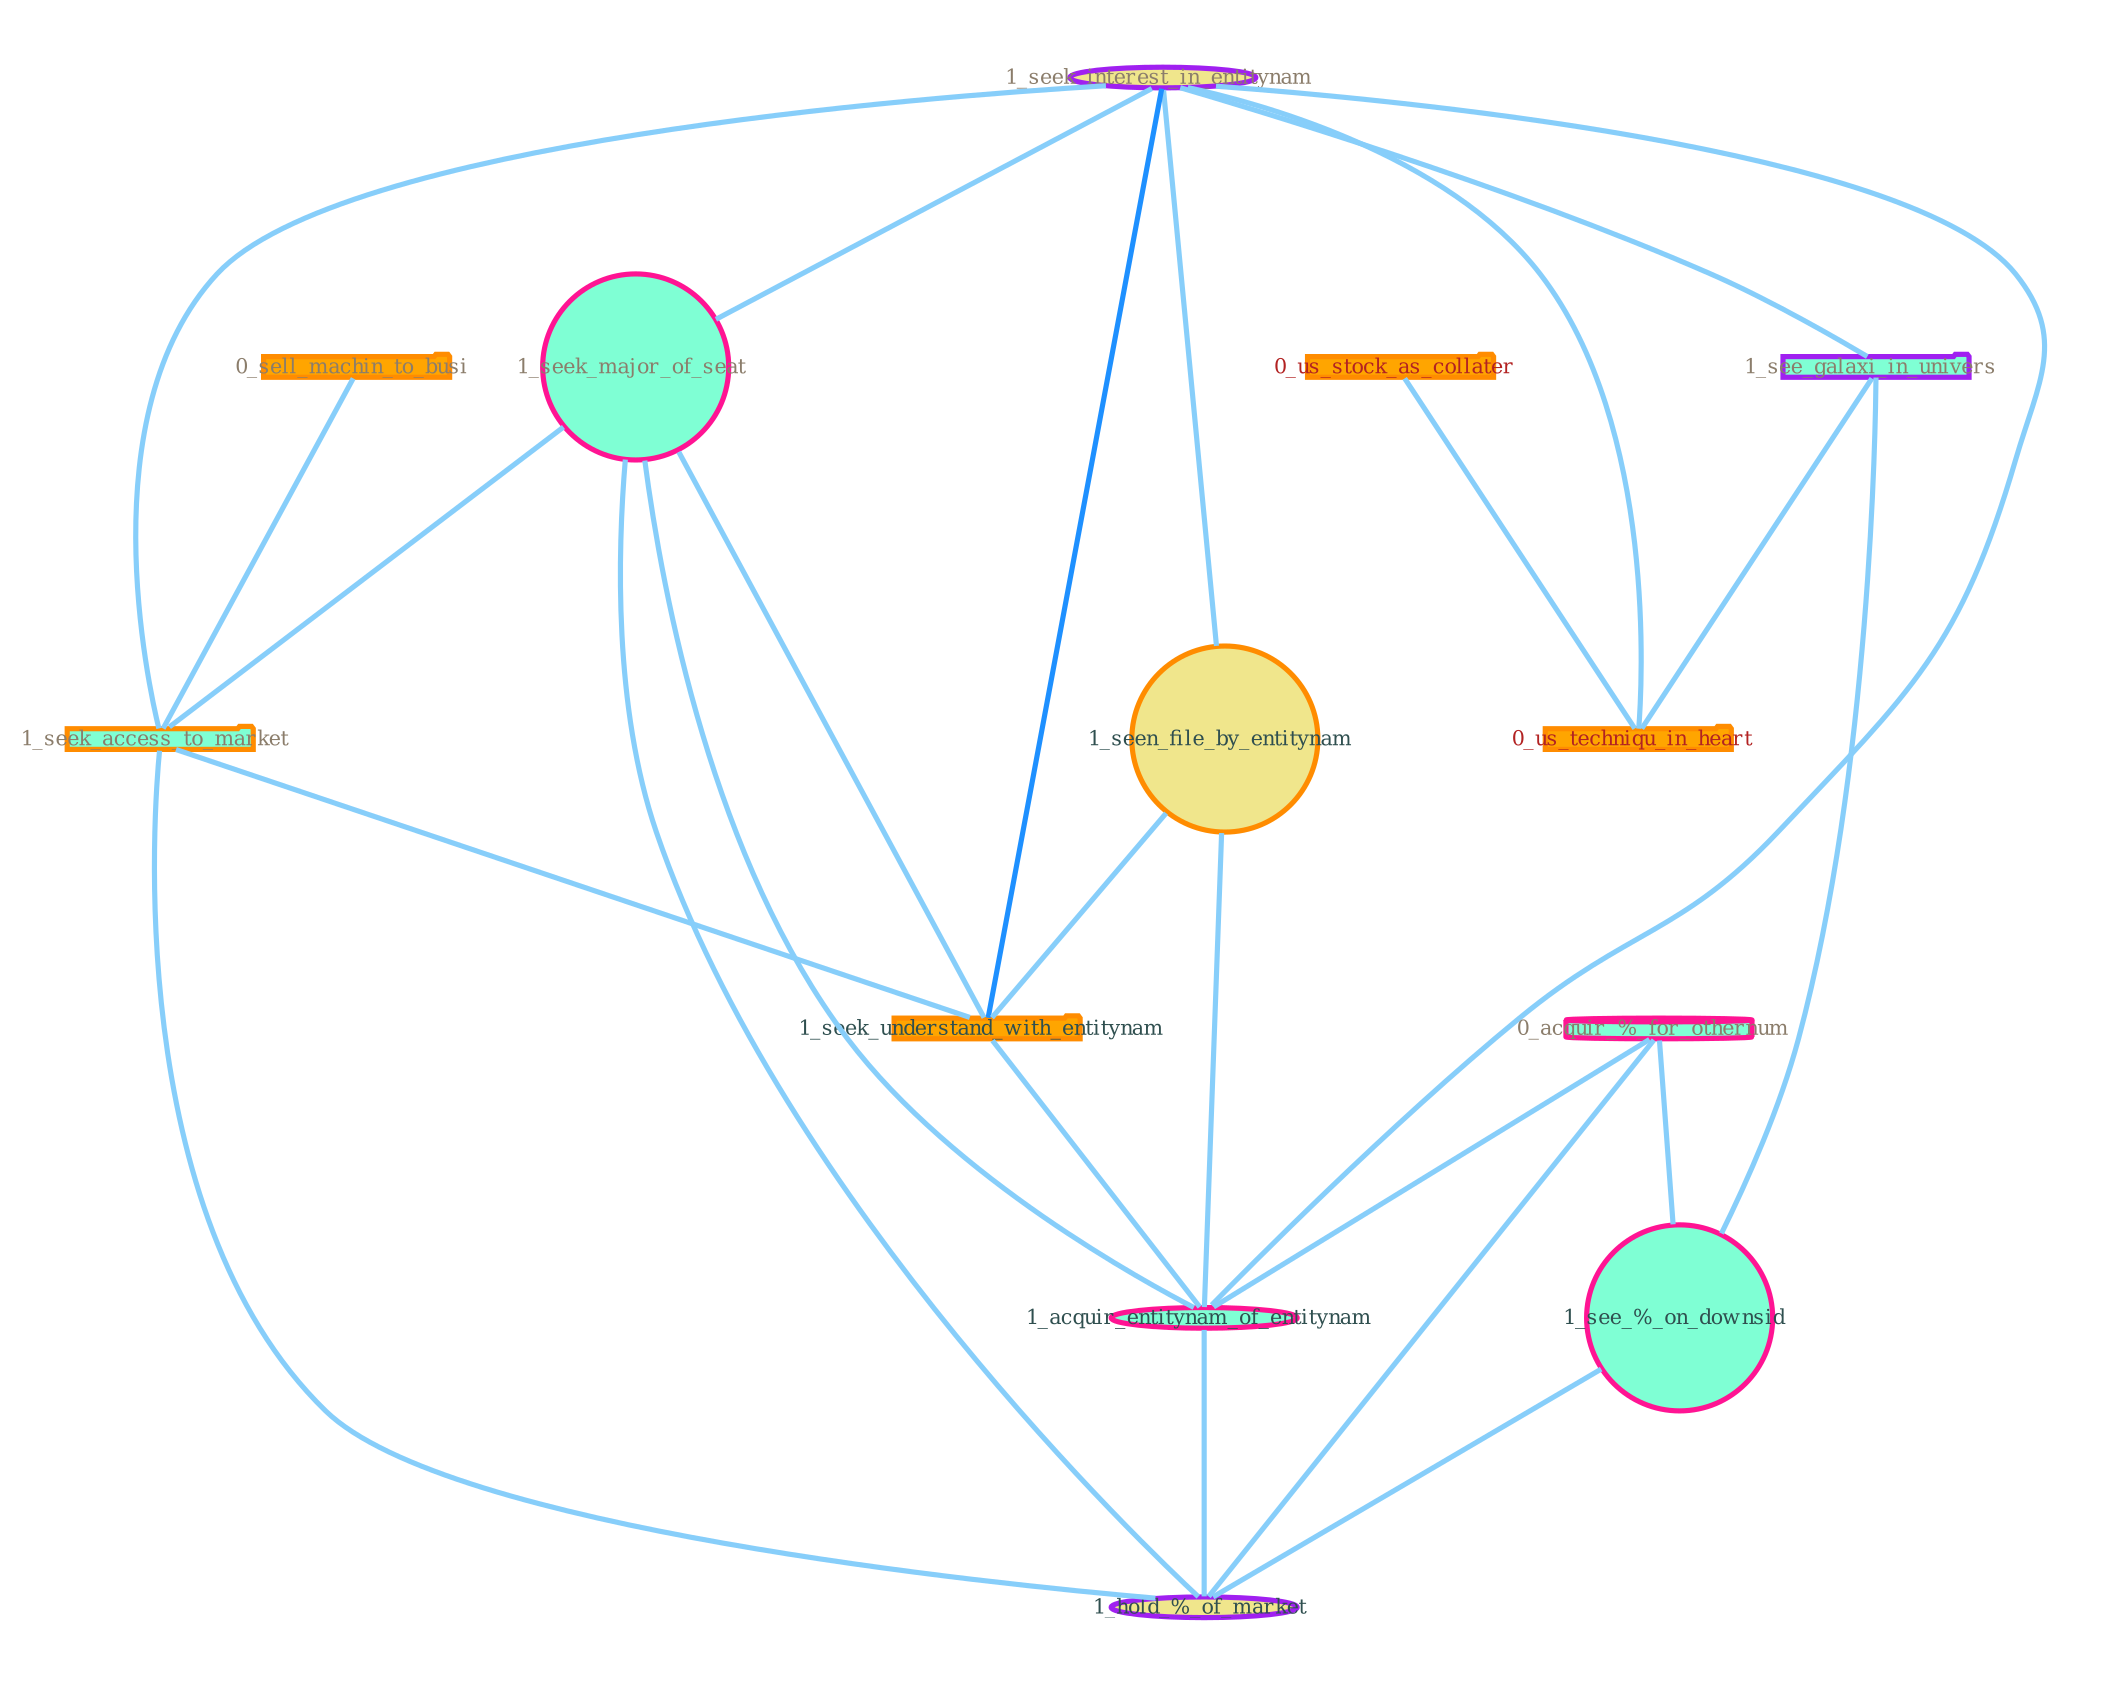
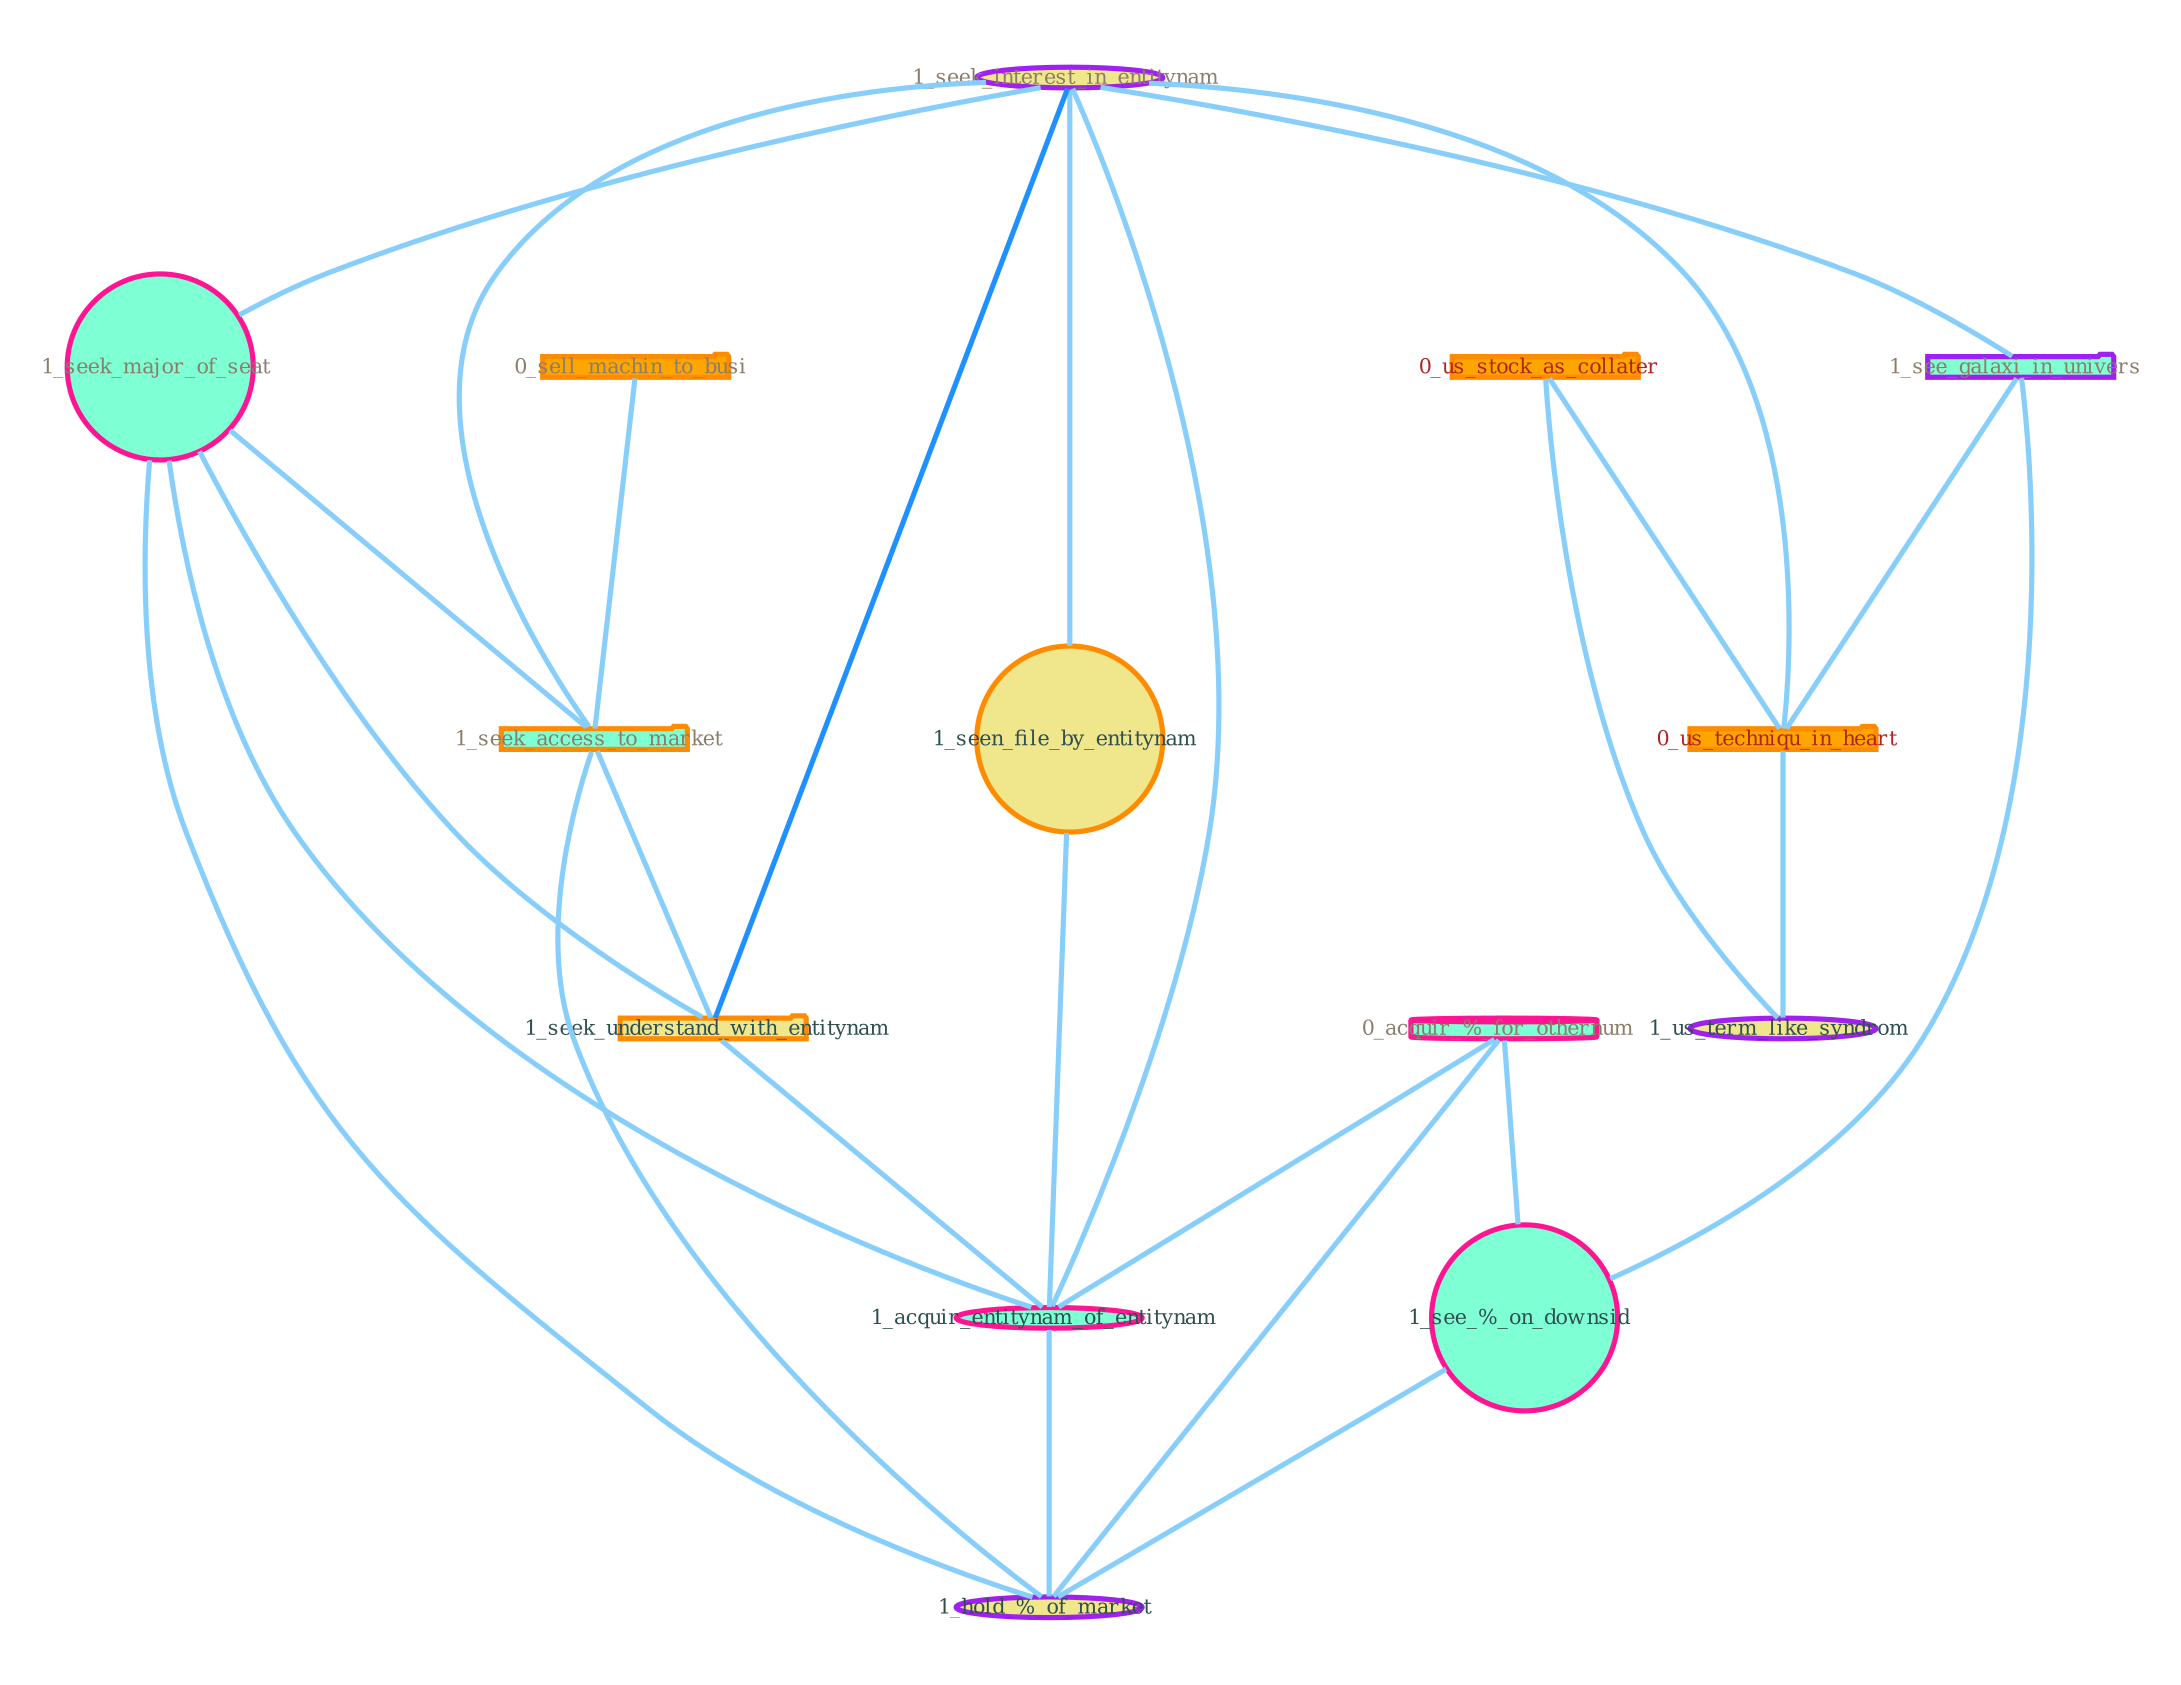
edge "1_seen_file_by_entitynam" -- "1_seek_understand_with_entitynam": removed
node "1_seek_understand_with_entitynam": fillcolor orange -> khaki
node "1_us_term_like_syndrom": added
